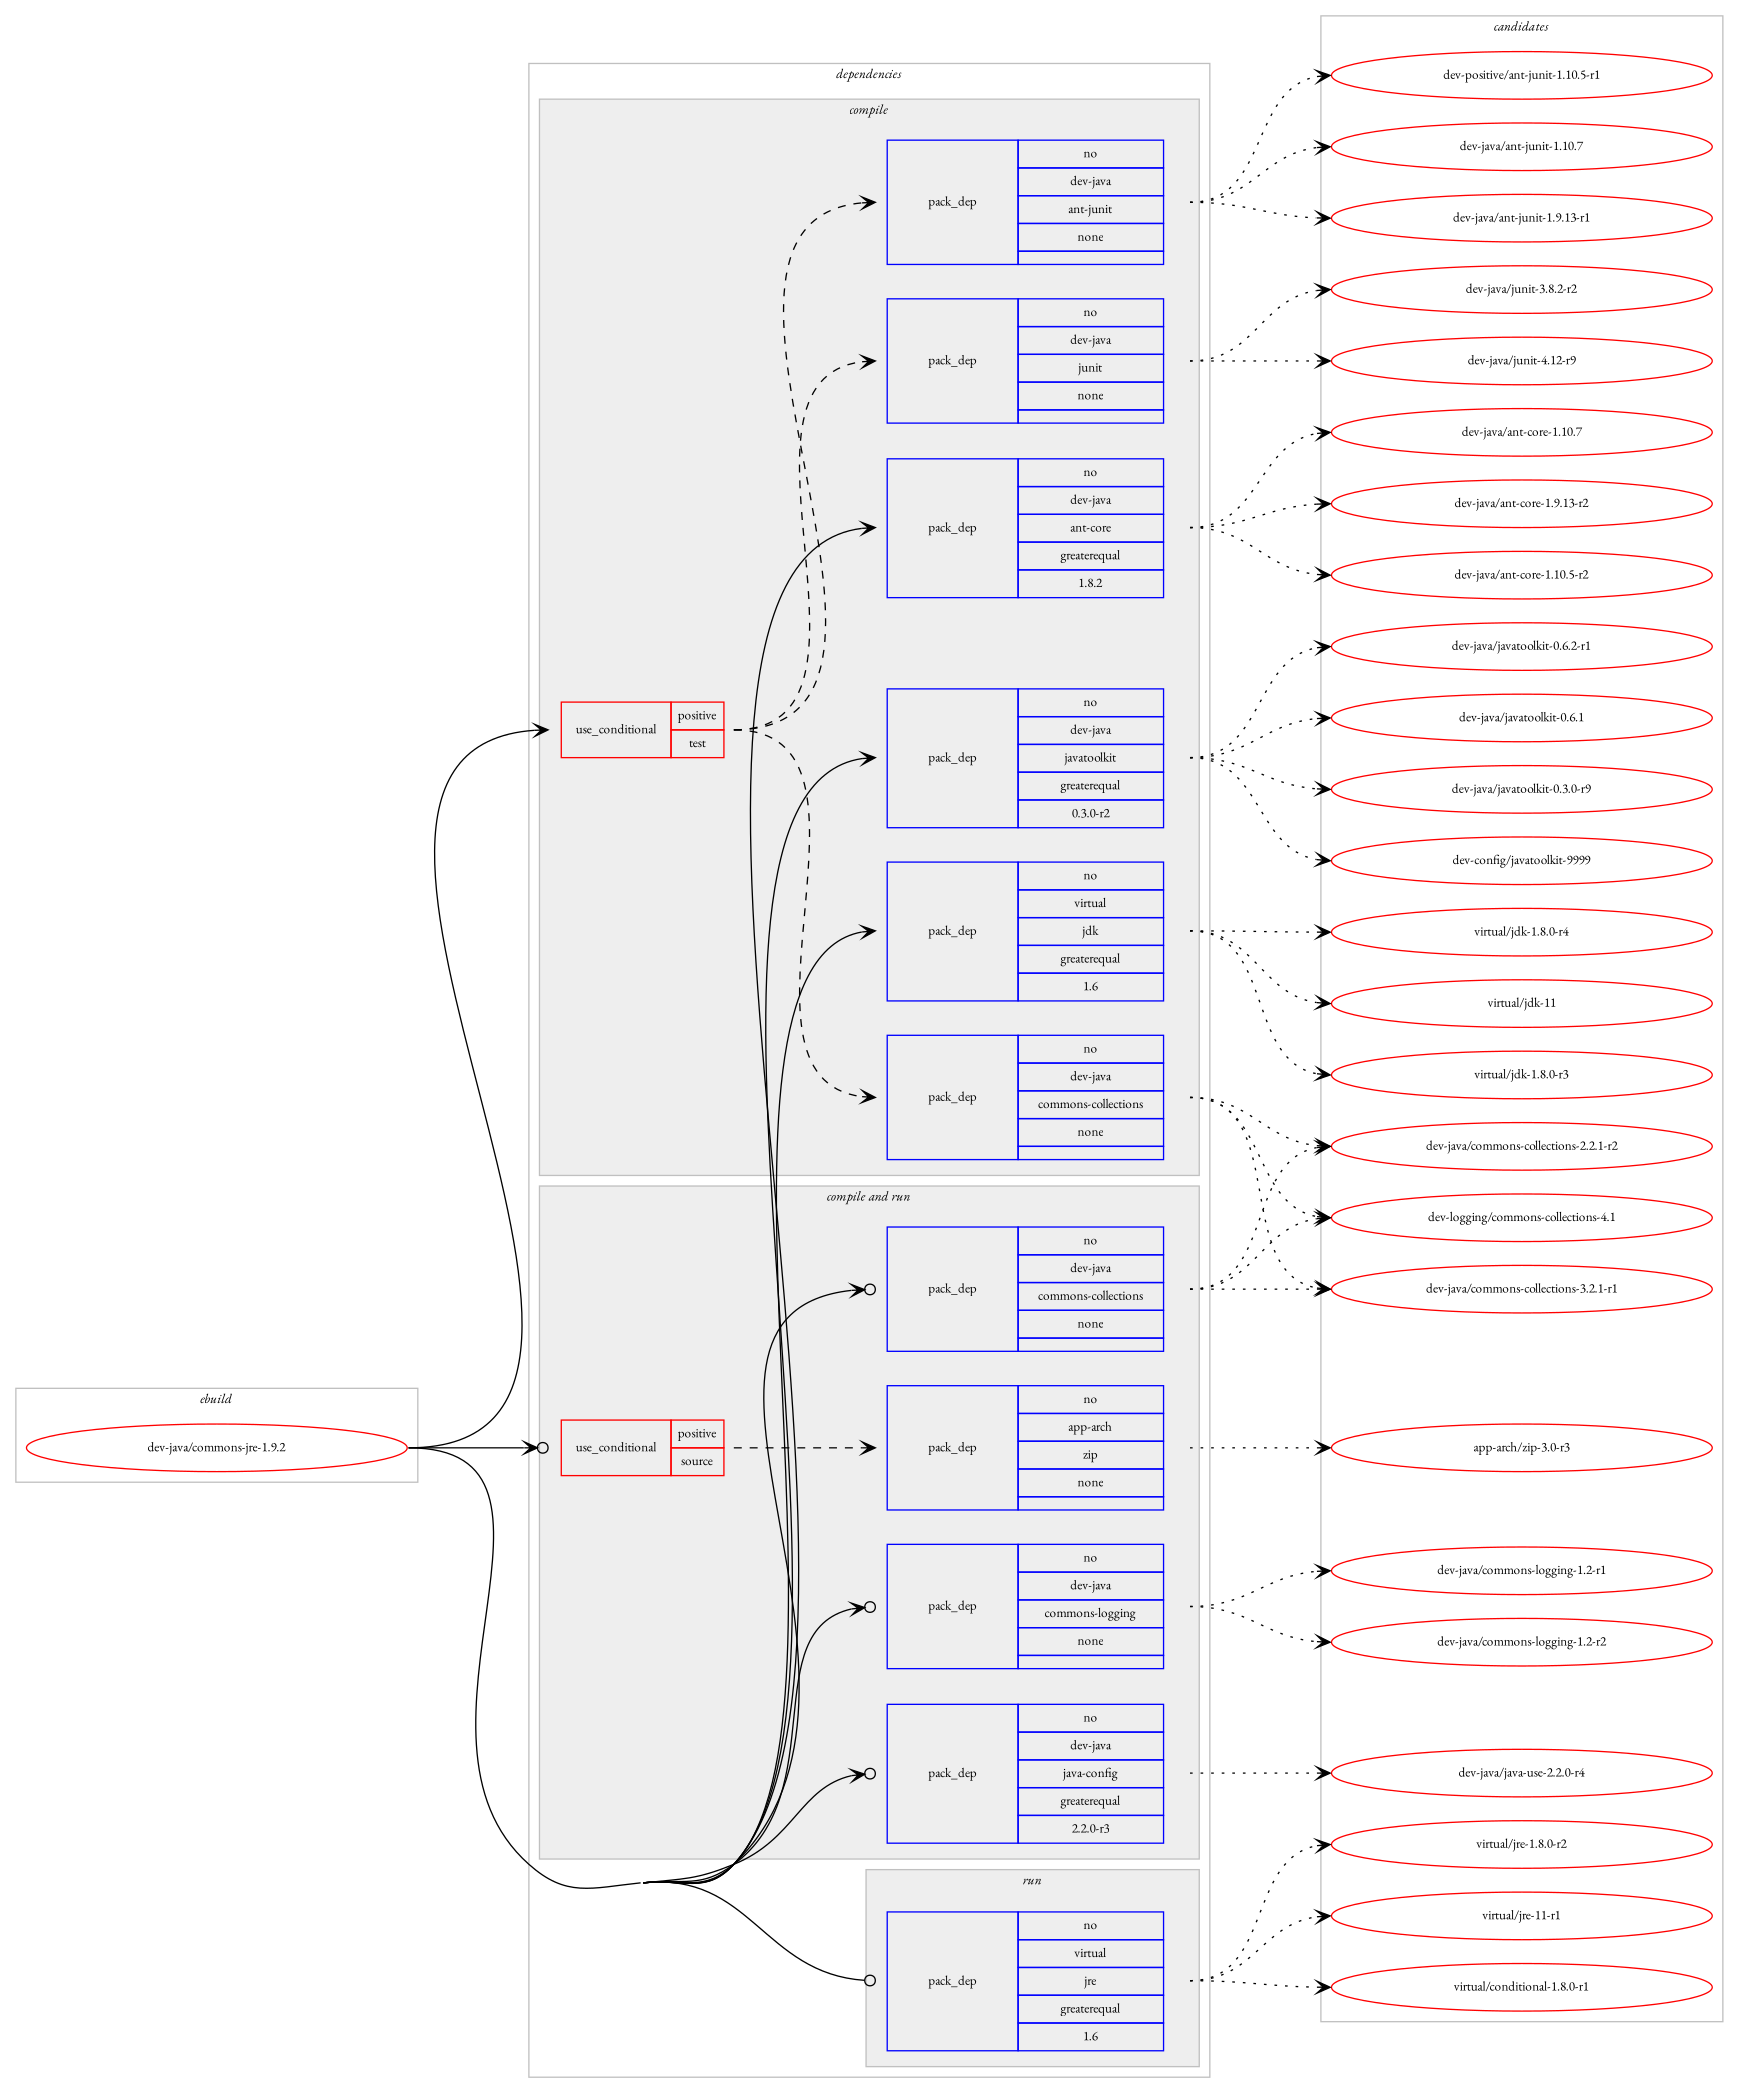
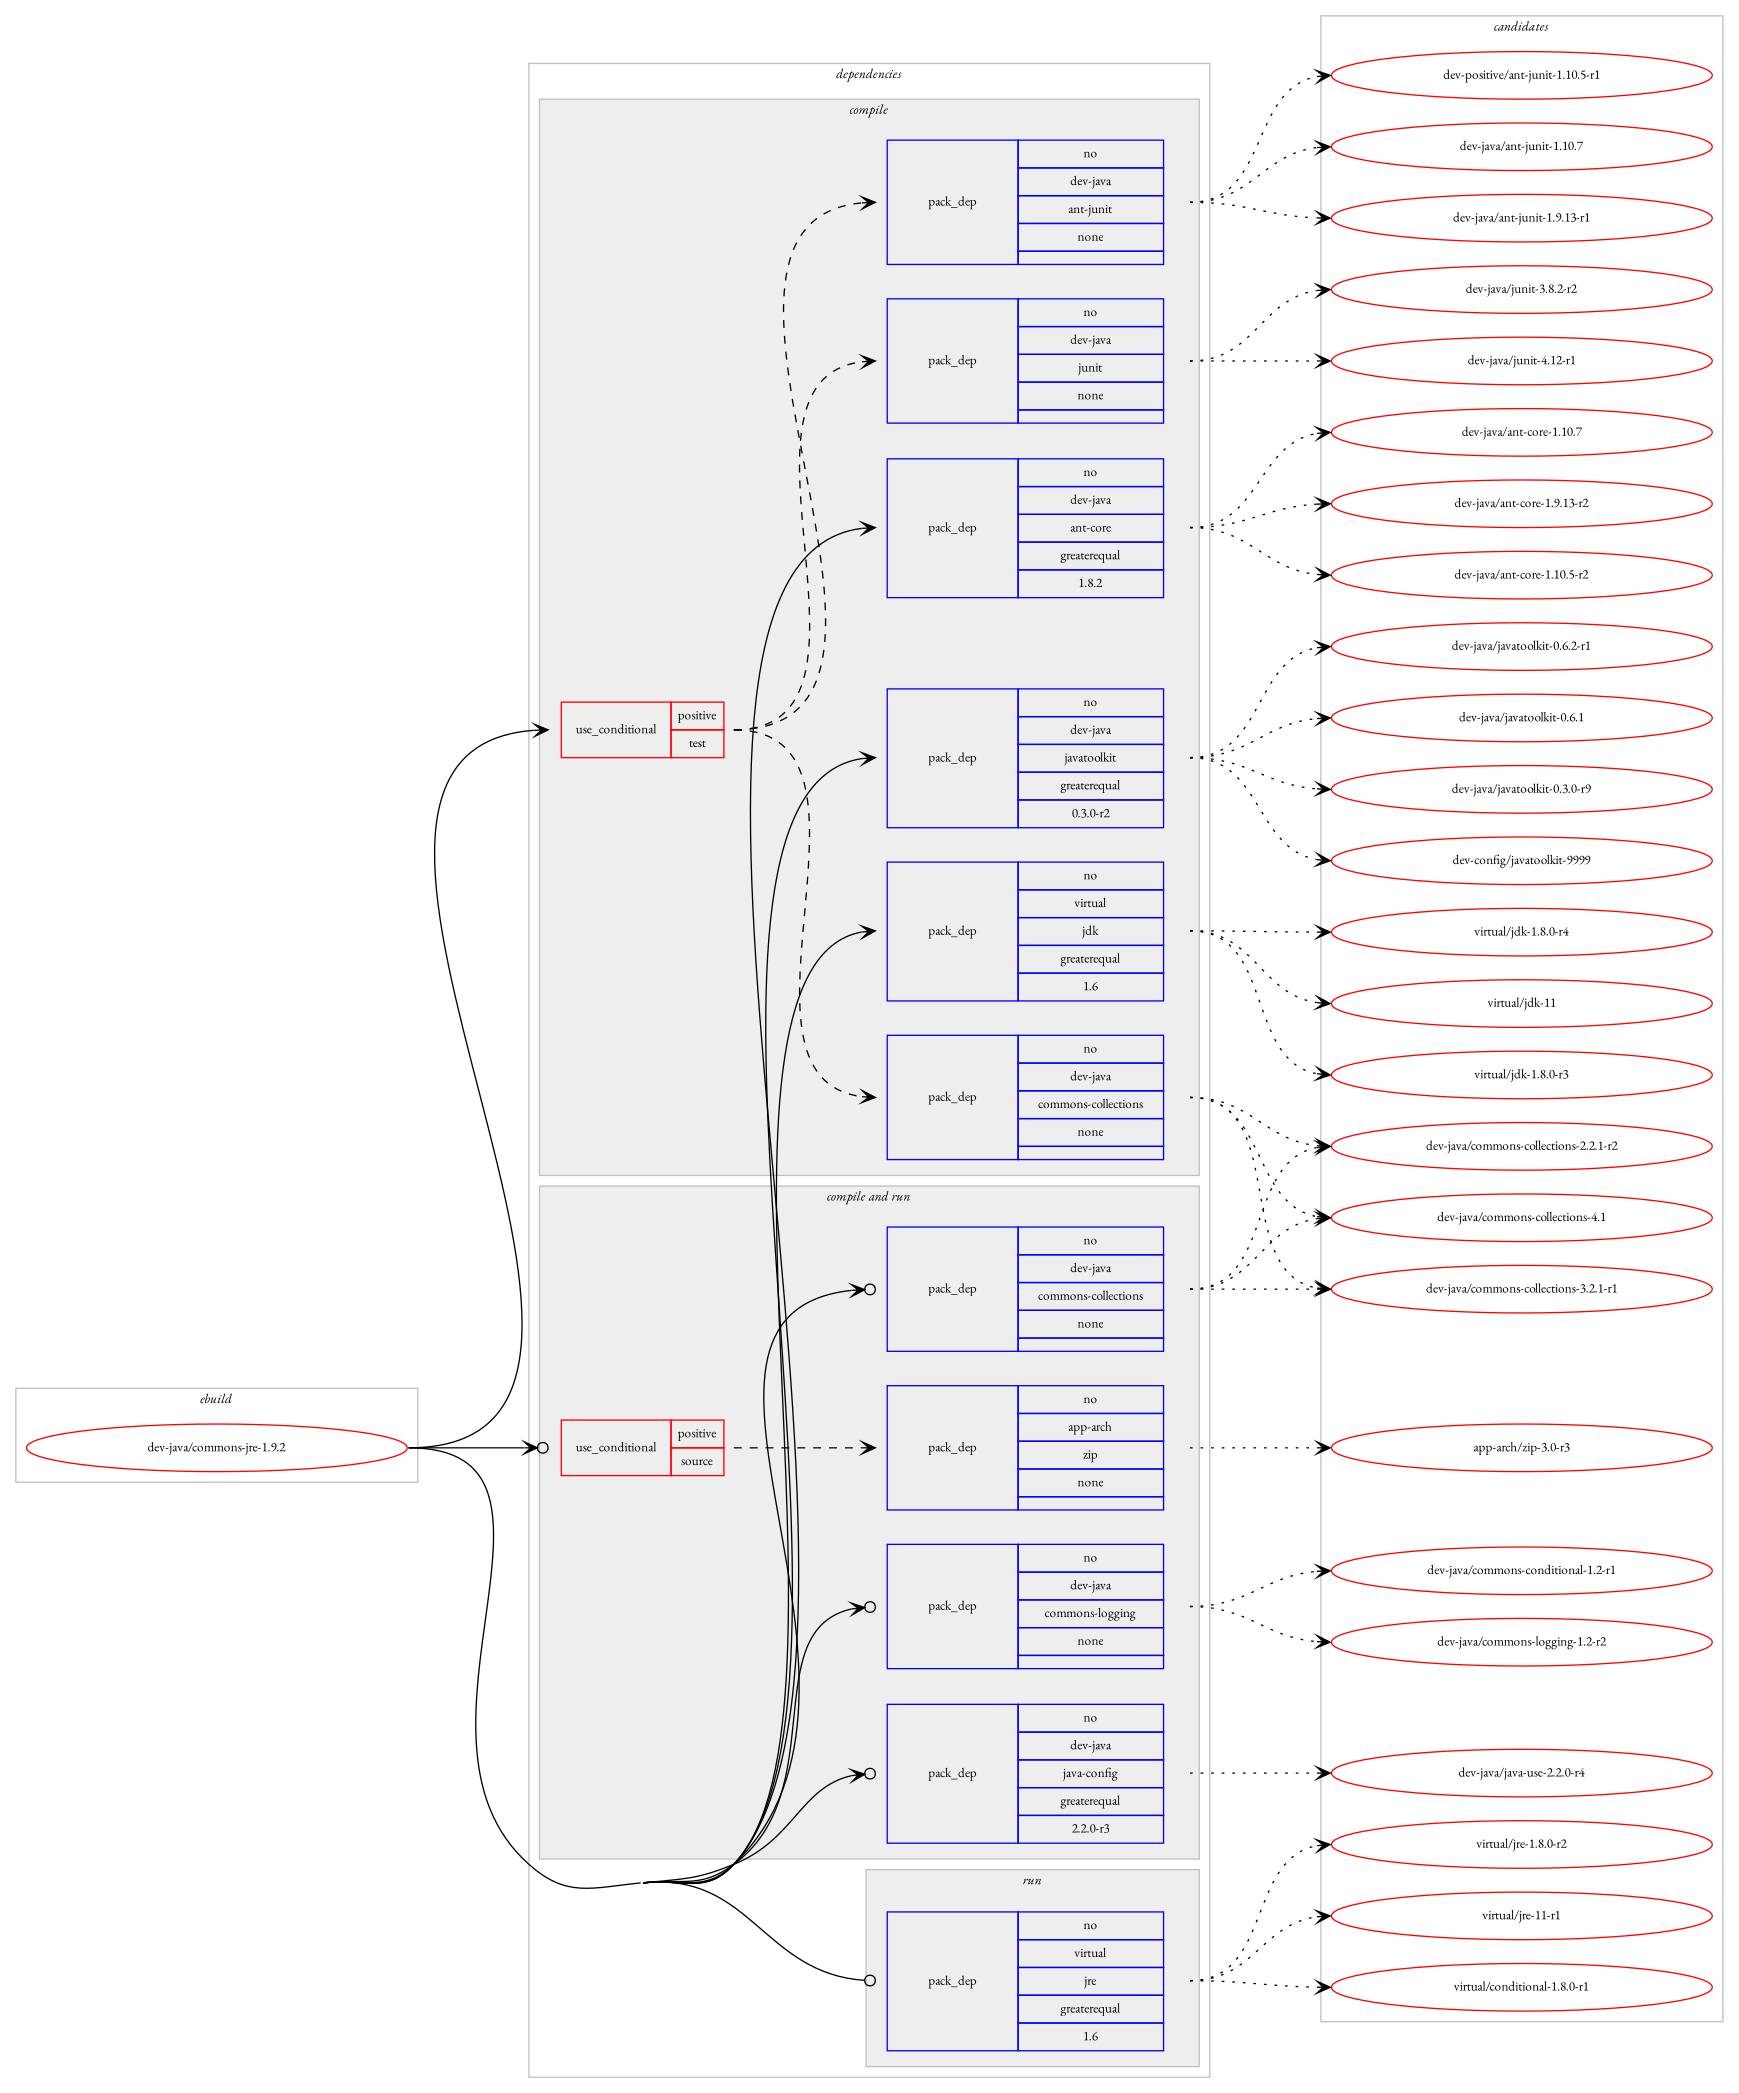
node "dev-java/junit-4.12-r9": label "dev-java/junit-4.12-r9" -> "dev-java/junit-4.12-r1"
node "dev-logging/commons-collections-4.1": label "dev-logging/commons-collections-4.1" -> "dev-java/commons-collections-4.1"
node "dev-java/commons-logging-1.2-r1": label "dev-java/commons-logging-1.2-r1" -> "dev-java/commons-conditional-1.2-r1"
